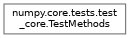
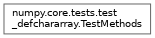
node "numpy.core.tests.test _core.TestMethods": label "numpy.core.tests.test _core.TestMethods" -> "numpy.core.tests.test _defchararray.TestMethods"
